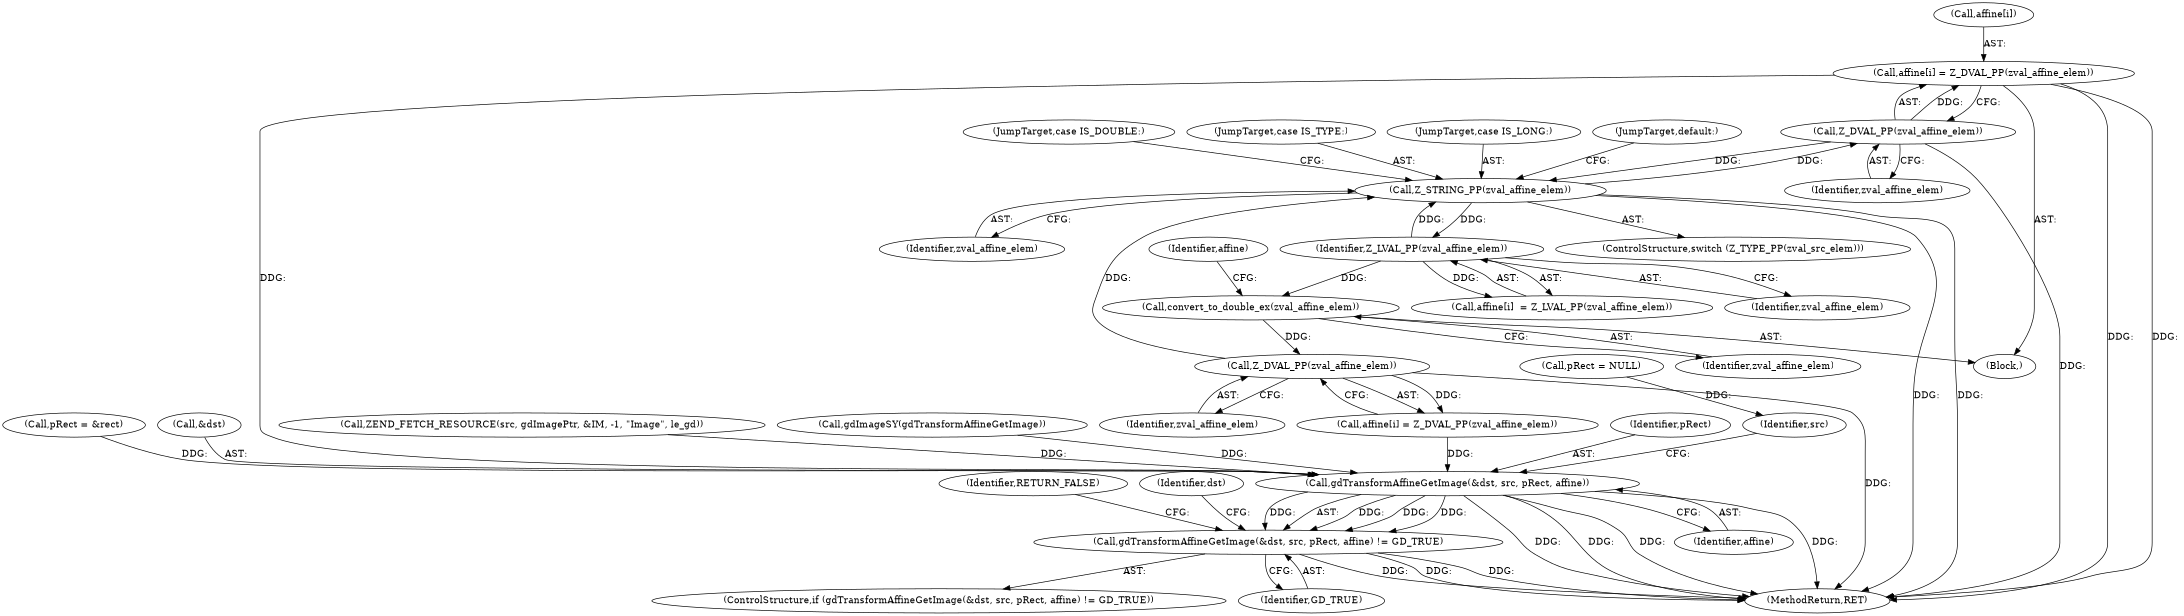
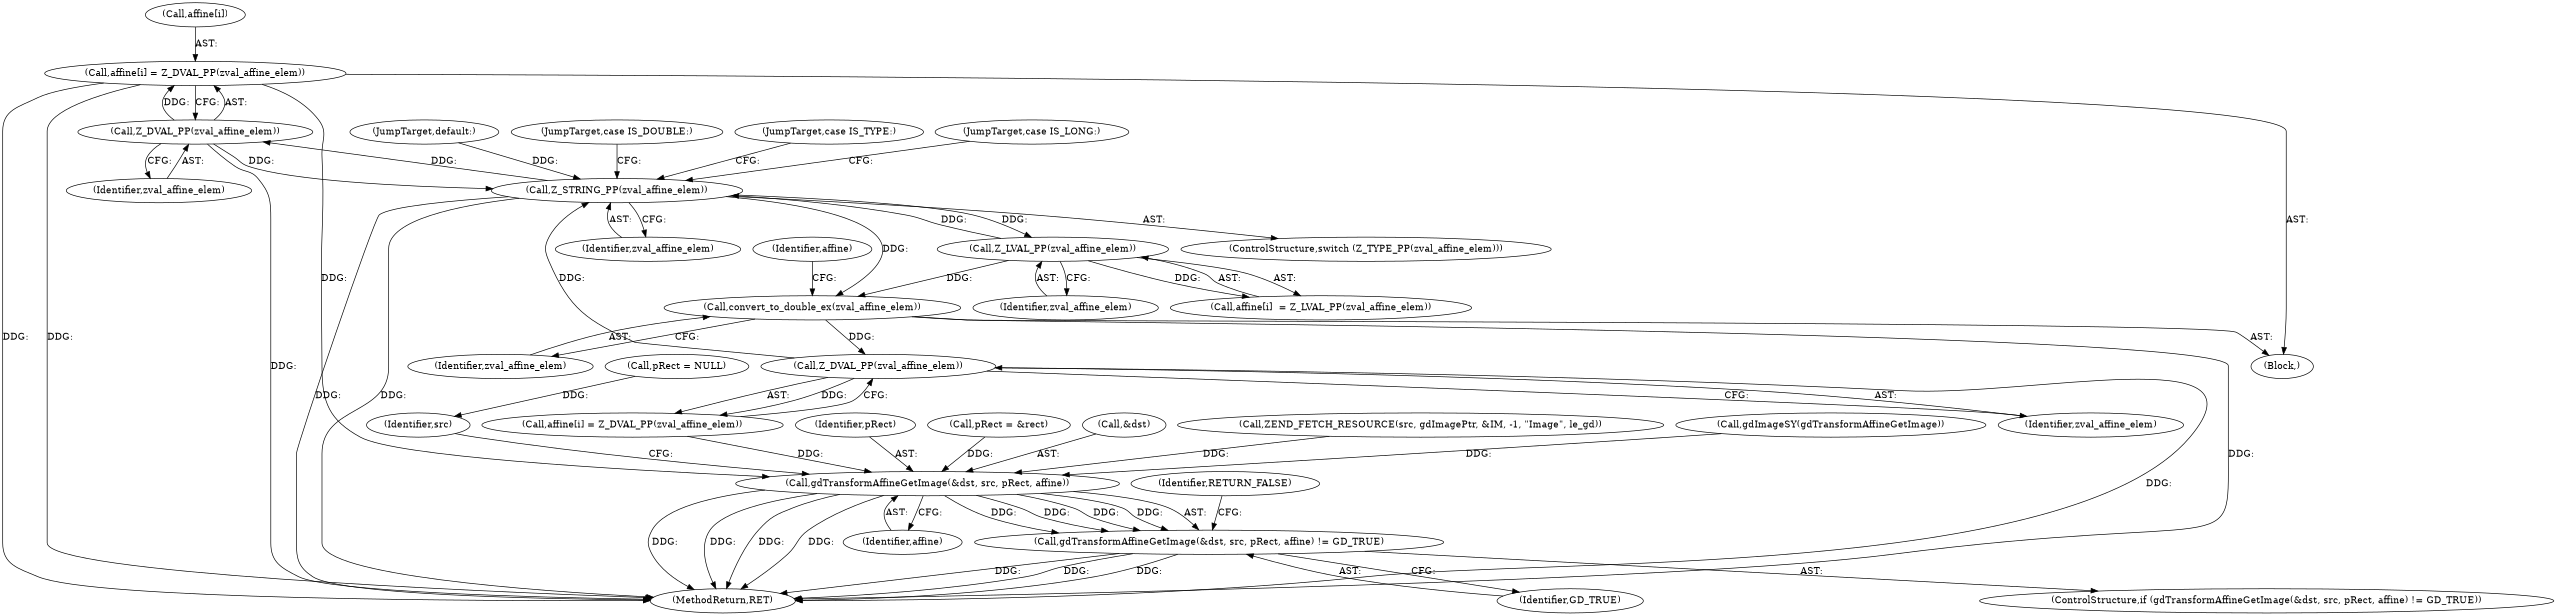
edge "(JumpTarget,case IS_TYPE:)" -> "(Call,Z_STRING_PP(zval_affine_elem))": label "AST: " -> "CFG: "
edge "(JumpTarget,case IS_LONG:)" -> "(Call,Z_STRING_PP(zval_affine_elem))": label "AST: " -> "CFG: "
edge "(JumpTarget,default:)" -> "(Call,Z_STRING_PP(zval_affine_elem))": label "CFG: " -> "DDG: "
edge "(Call,Z_STRING_PP(zval_affine_elem))" -> "(Call,convert_to_double_ex(zval_affine_elem))": added, label "DDG:"
node "(Identifier,Z_LVAL_PP(zval_affine_elem))": label "(Identifier,Z_LVAL_PP(zval_affine_elem))" -> "(Call,Z_LVAL_PP(zval_affine_elem))"
node "(ControlStructure,switch (Z_TYPE_PP(zval_src_elem)))": label "(ControlStructure,switch (Z_TYPE_PP(zval_src_elem)))" -> "(ControlStructure,switch (Z_TYPE_PP(zval_affine_elem)))"
node "(Identifier,dst)": removed
edge "(Call,convert_to_double_ex(zval_affine_elem))" -> "(MethodReturn,RET)": added, label "DDG:"
